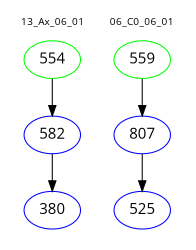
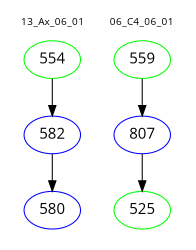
cluster "06_C0_06_01": label "06_C0_06_01" -> "06_C4_06_01"
node "380": label "380" -> "580"
node "525": color blue -> green
